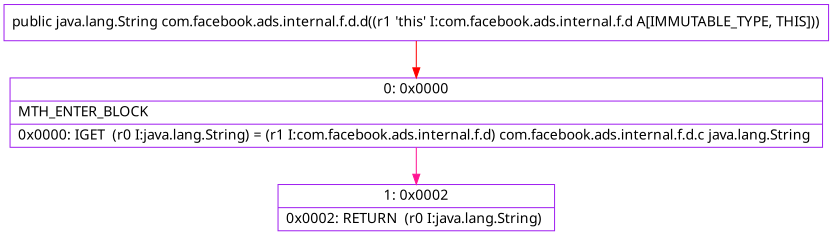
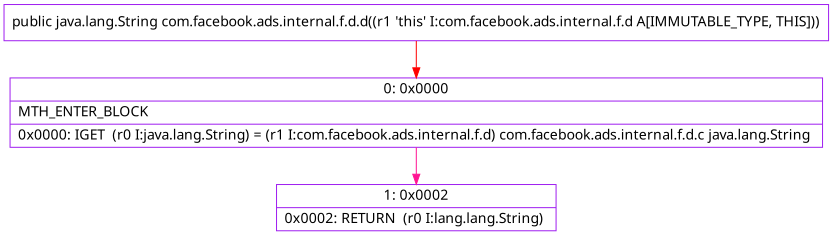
node "1: 0x0002": text "0x0002: RETURN  (r0 I:java.lang.String)" -> "0x0002: RETURN  (r0 I:lang.lang.String)"
